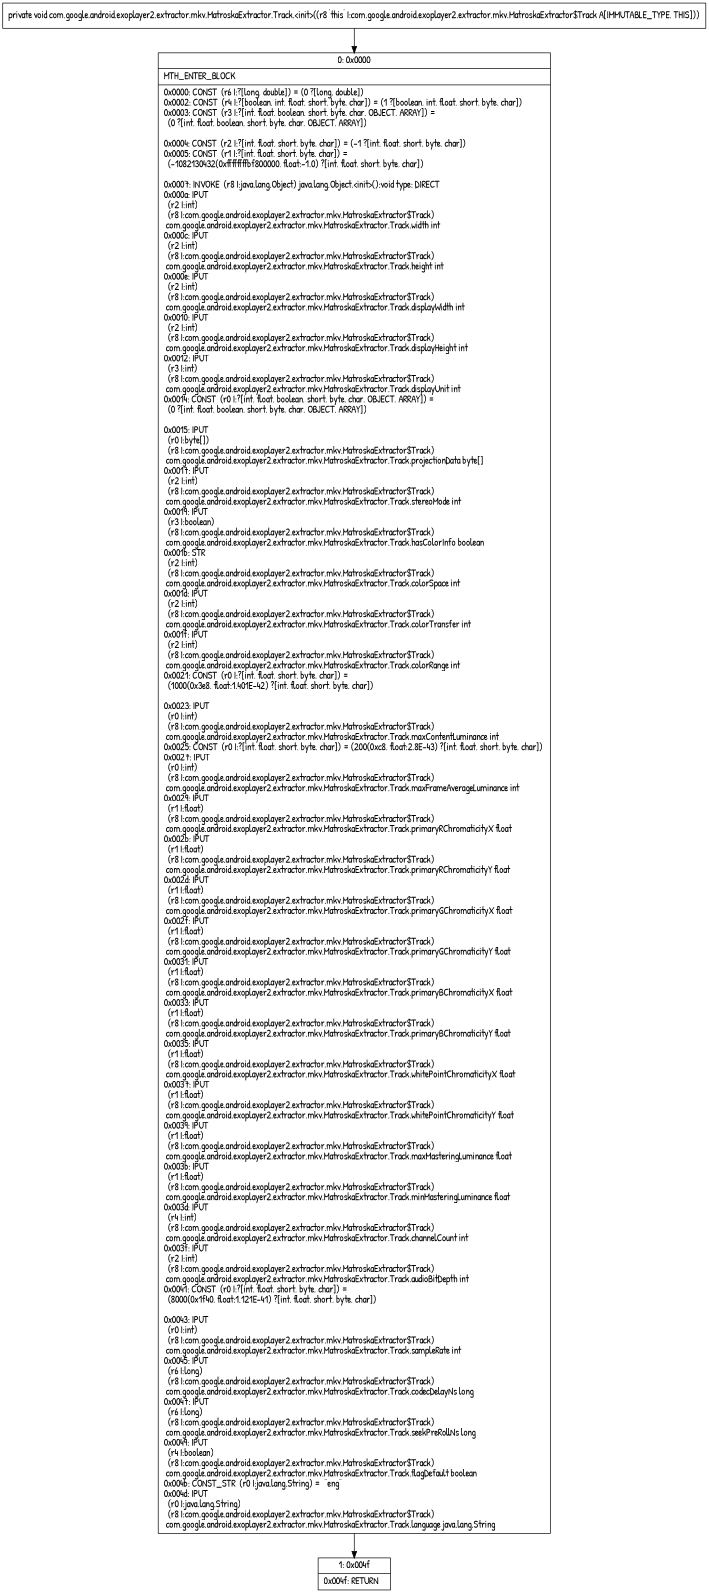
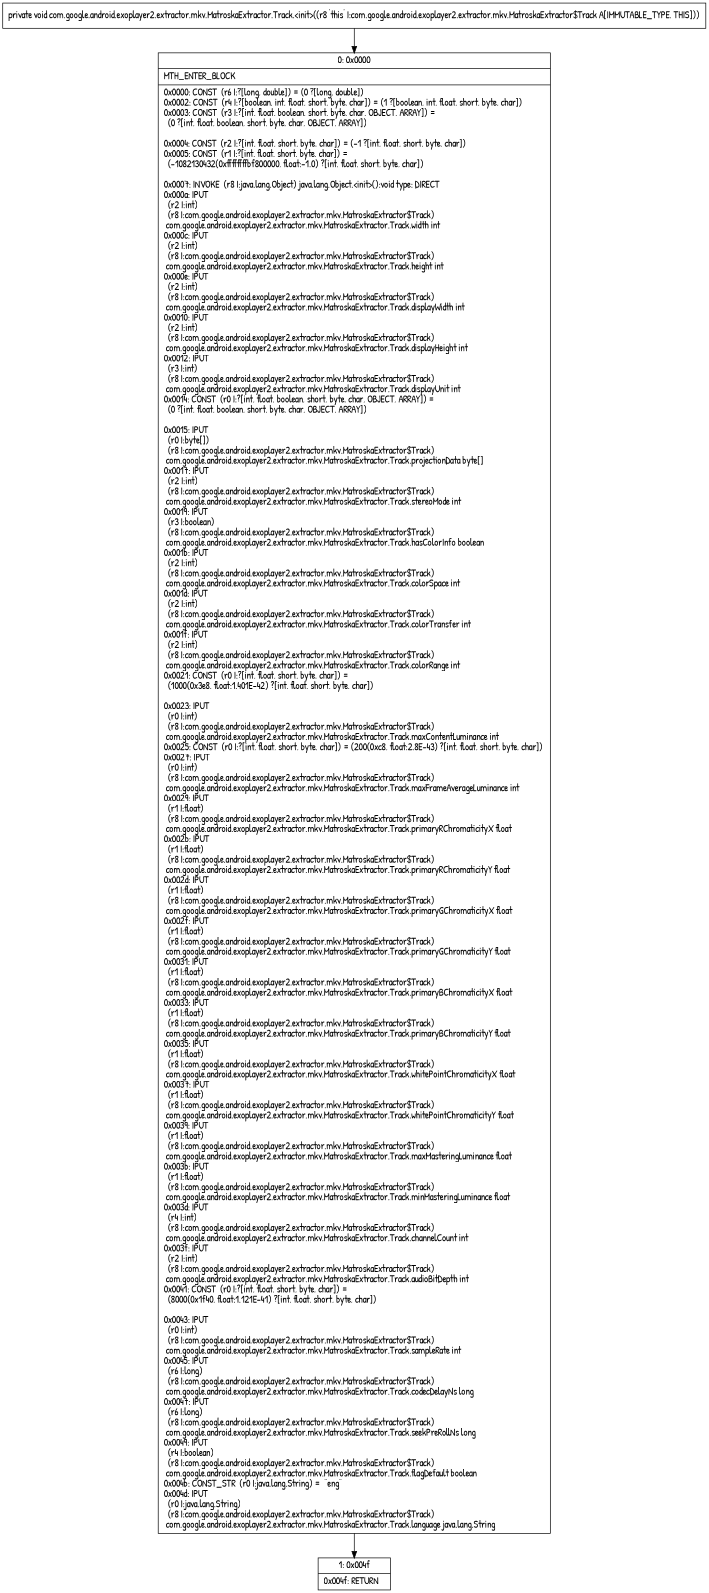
node "0: 0x0000": text "0x001b: STR" -> "0x001b: IPUT"
